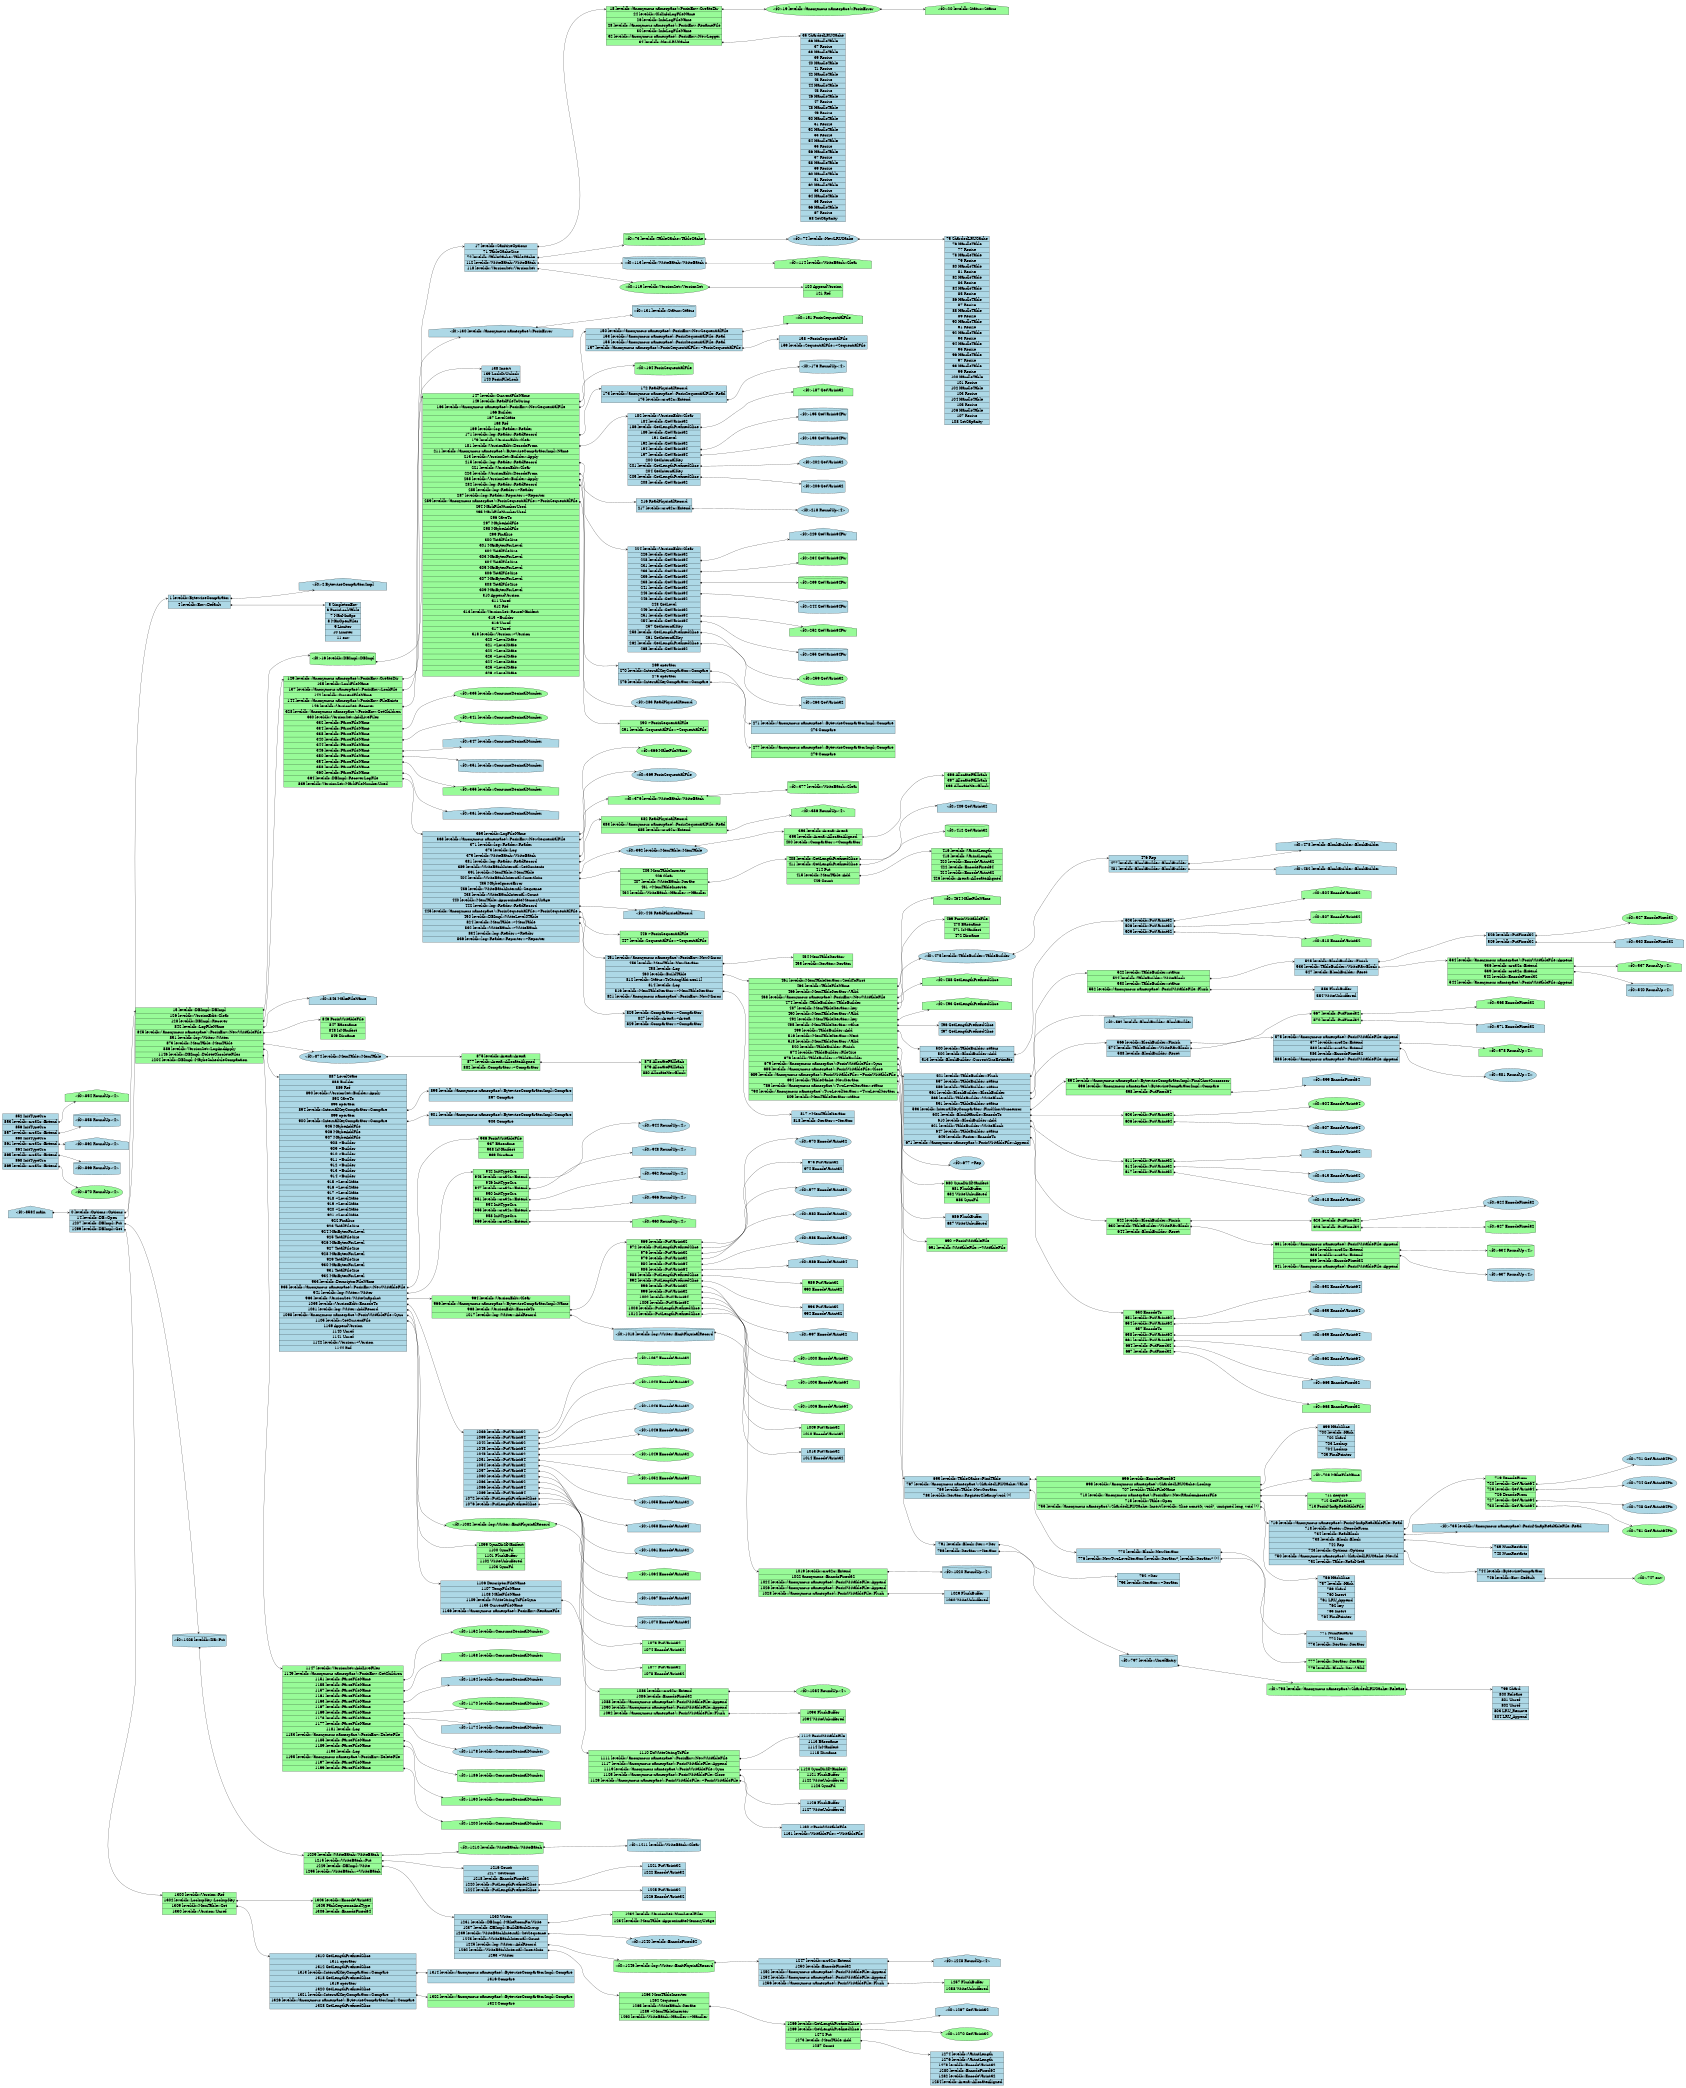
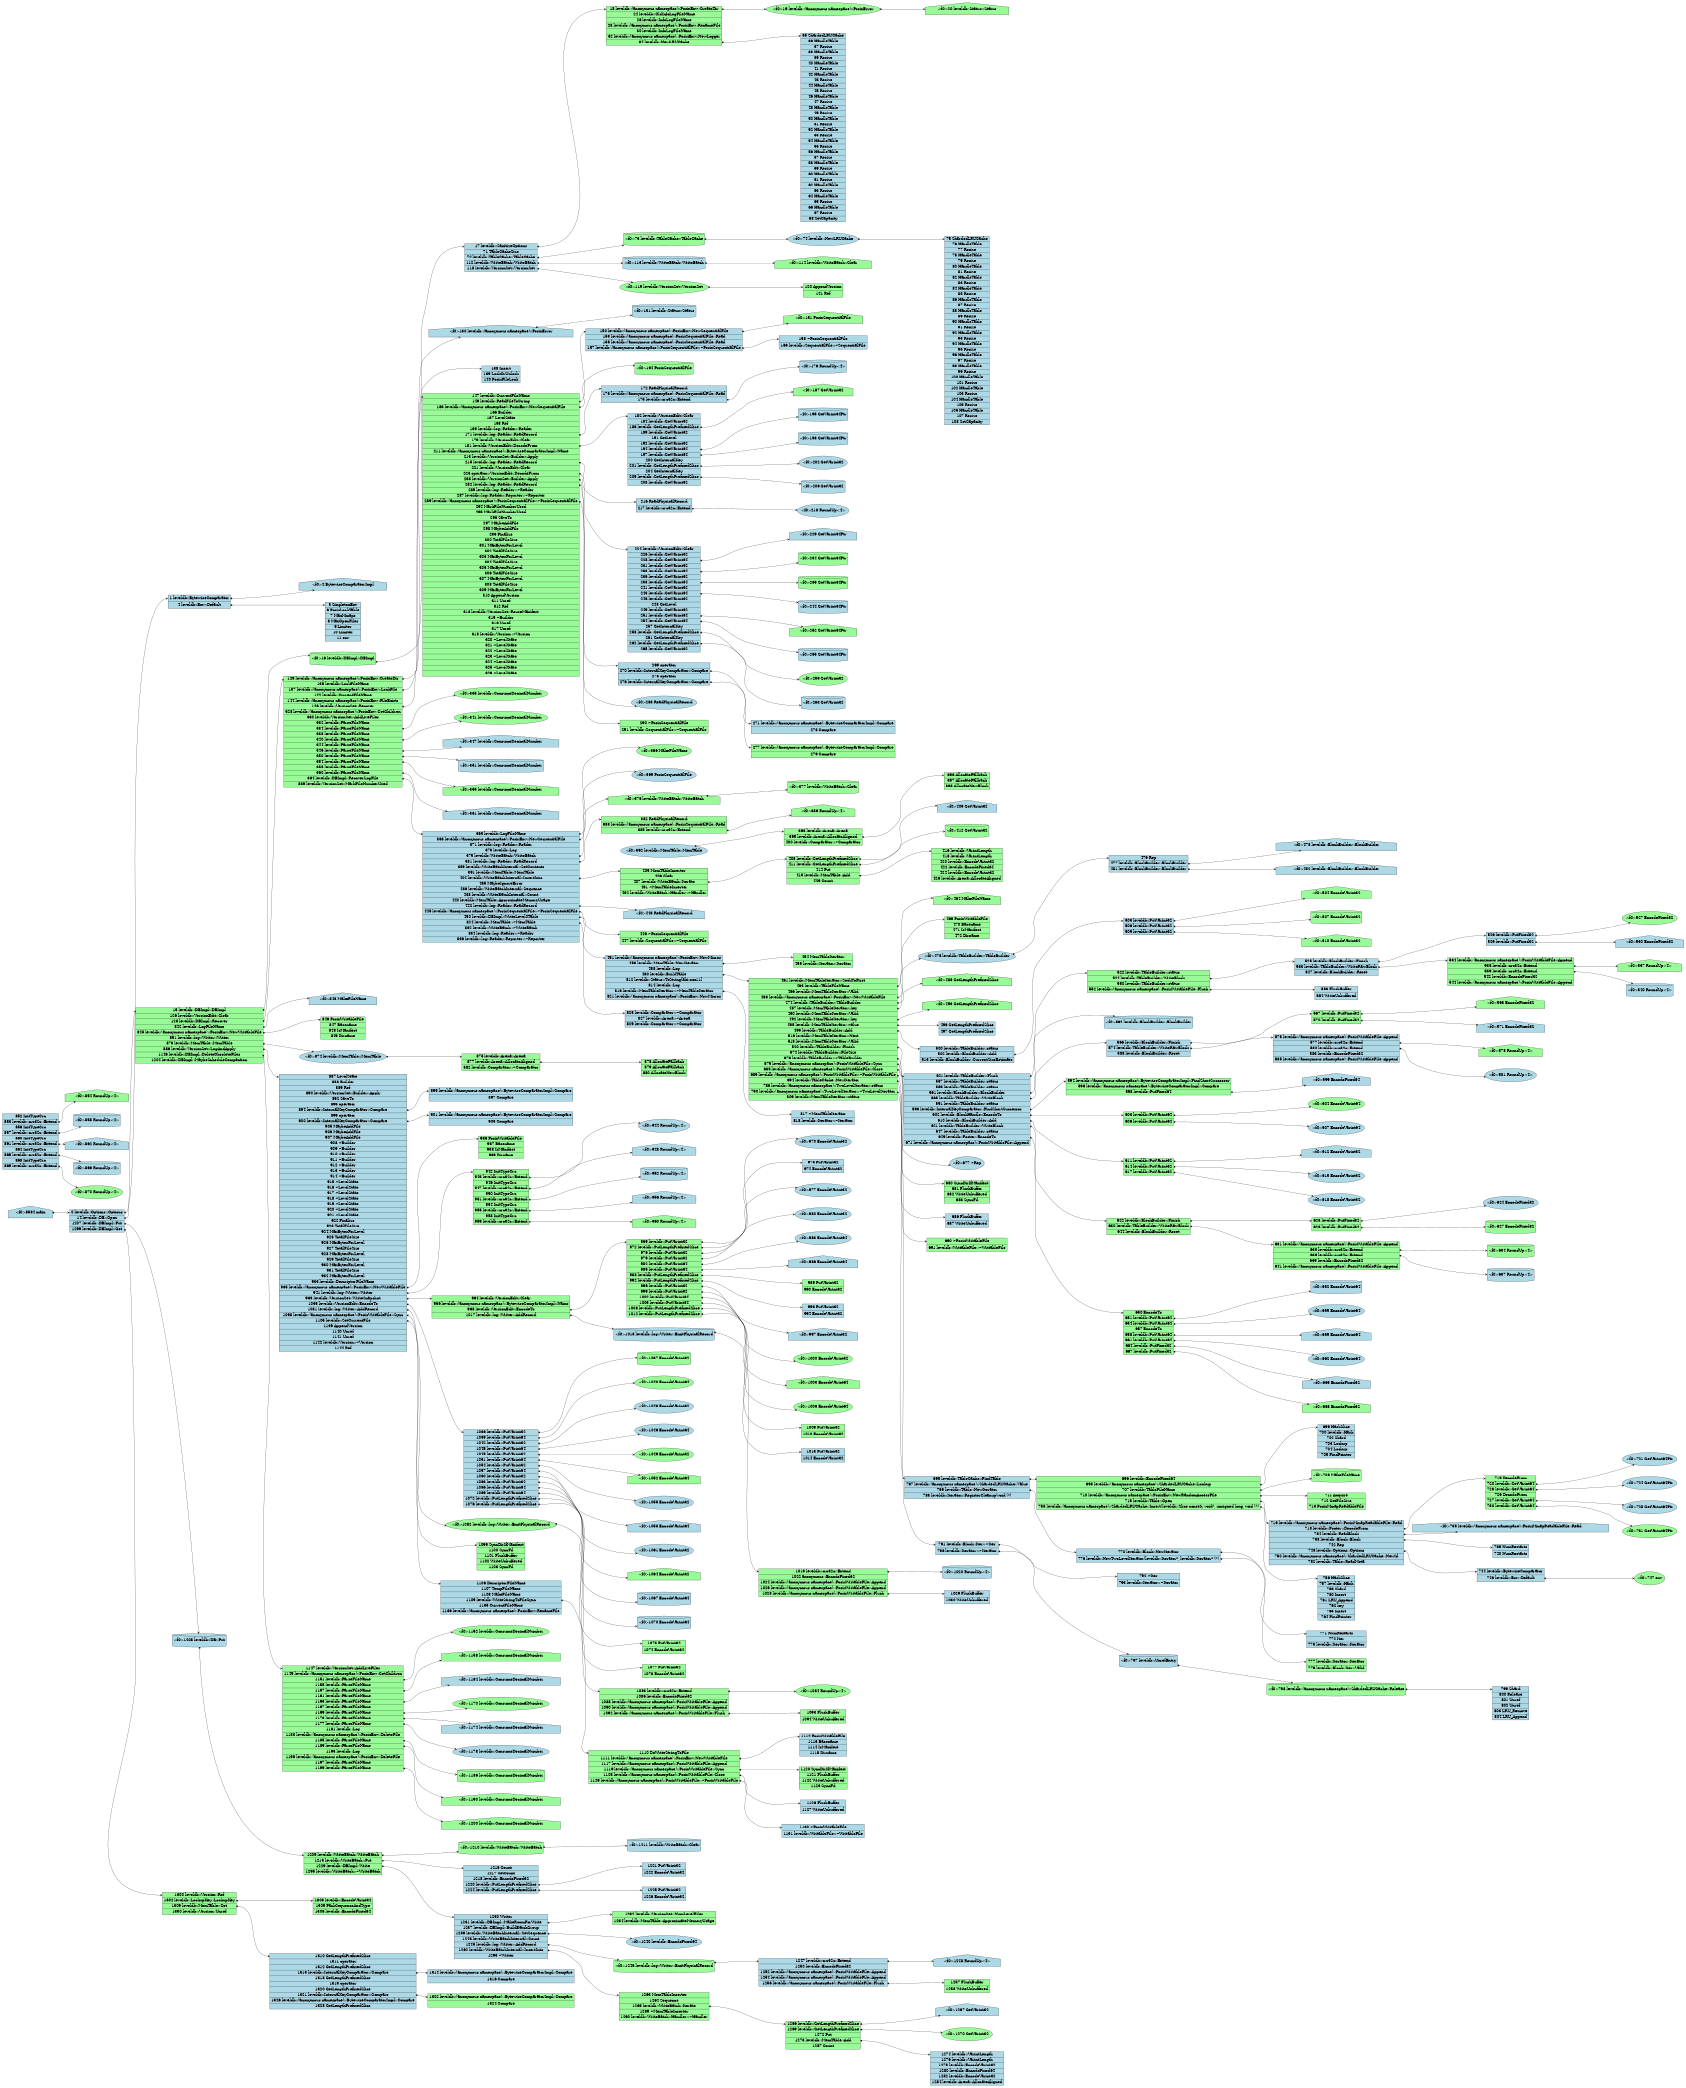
node "147 leveldb::CurrentFileName": text "223 leveldb::VersionEdit::DecodeFrom" -> "223 operator::VersionEdit::DecodeFrom"
edge "<f0>392 leveldb::MemTable::MemTable" -- "365 leveldb::LogFileName": removed
